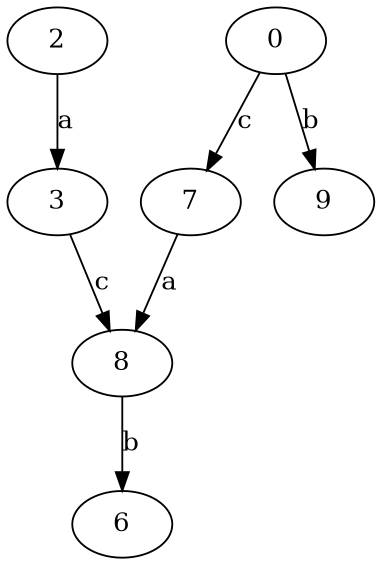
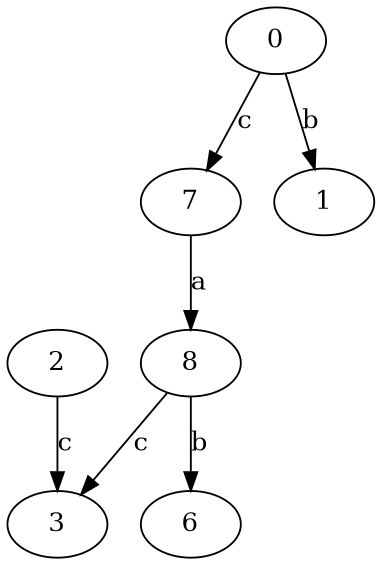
edge "2" -> "3": label "a" -> "c"
node "9": label "9" -> "1"
edge "3" -> "8": reversed
